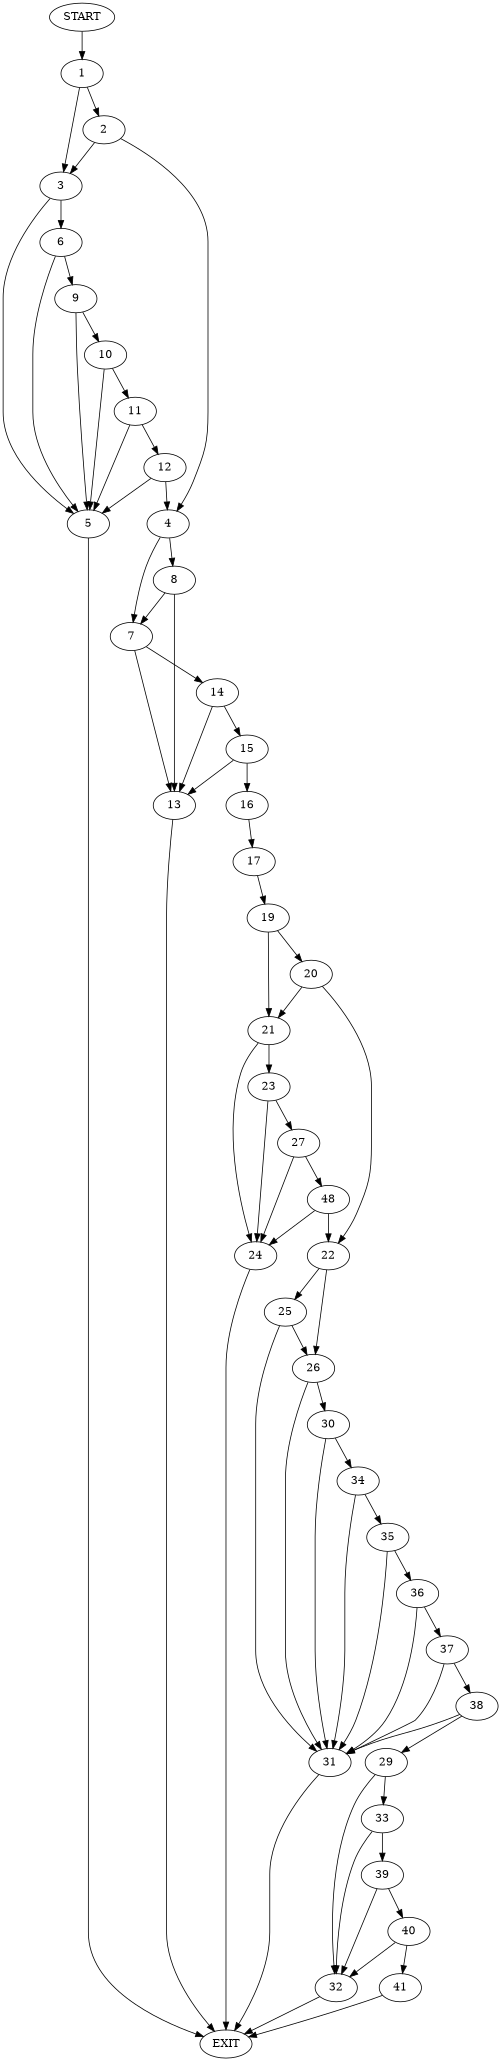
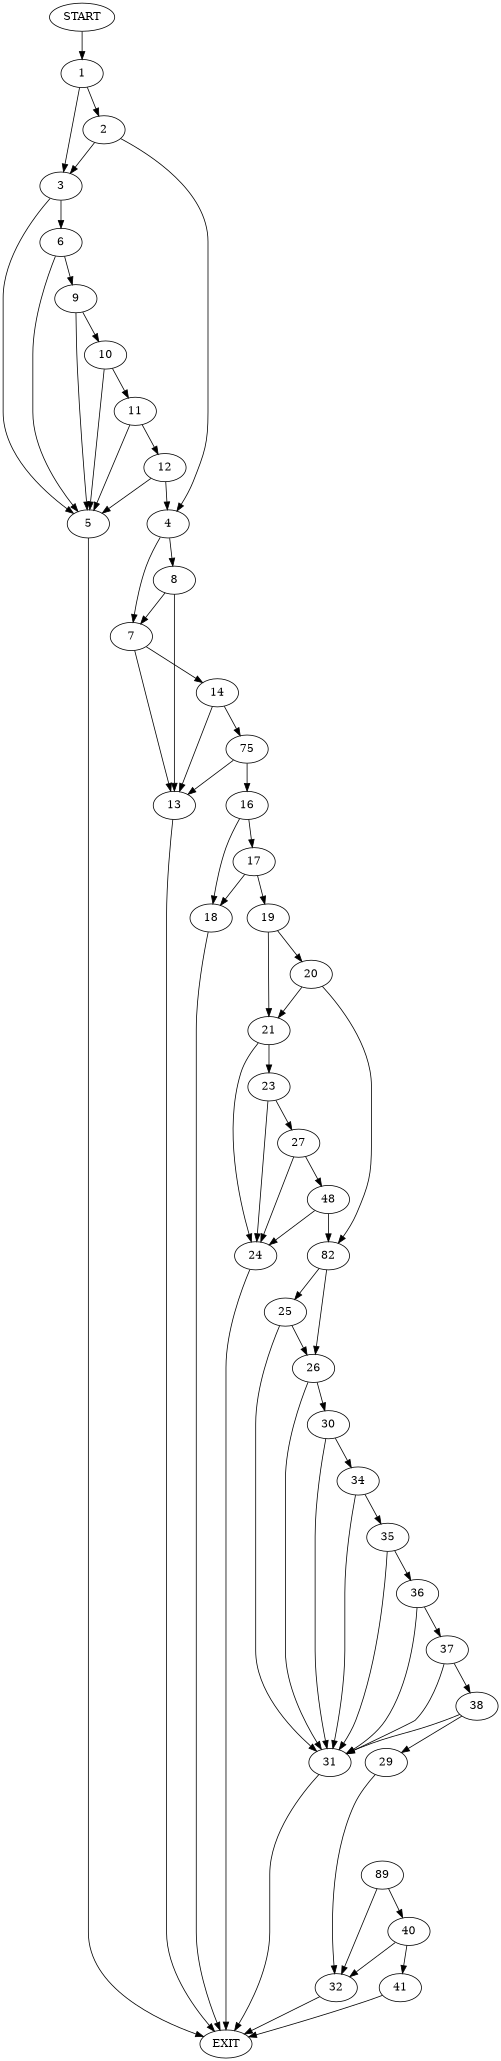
node "15": label "15" -> "75"
node "18": added
node "22": label "22" -> "82"
node "33": removed
node "39": label "39" -> "89"
